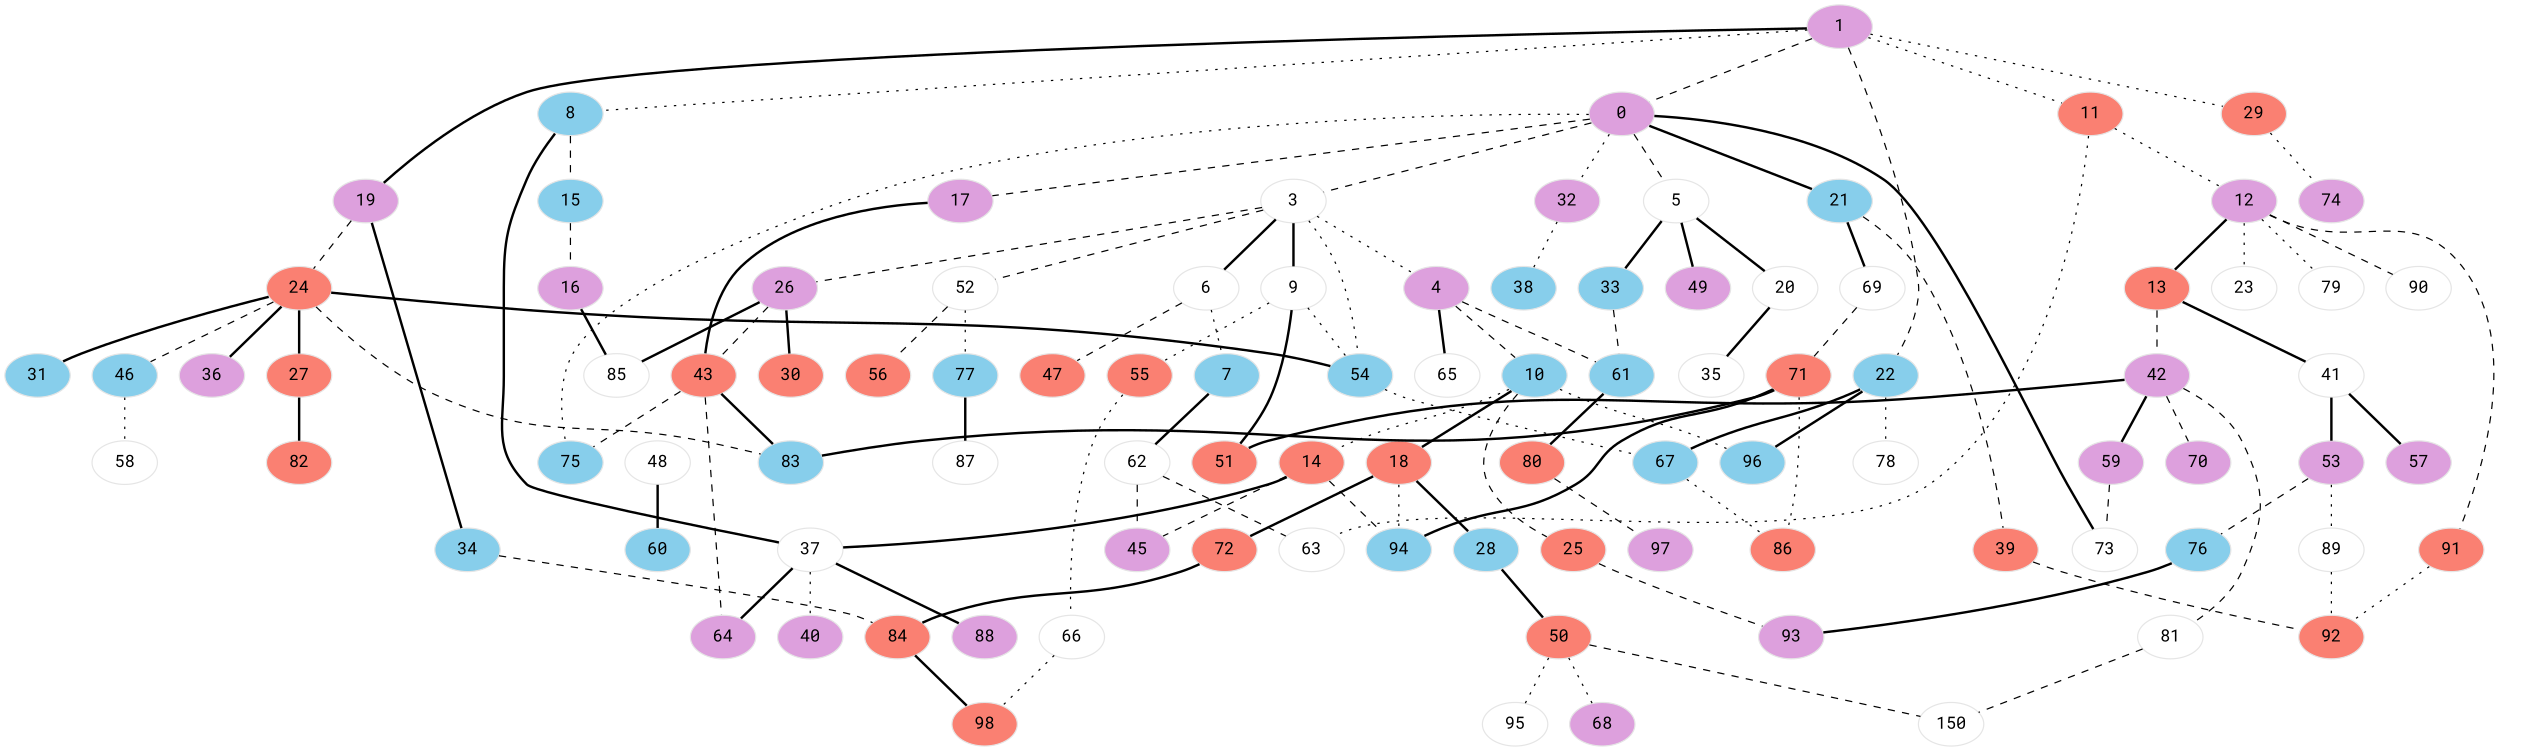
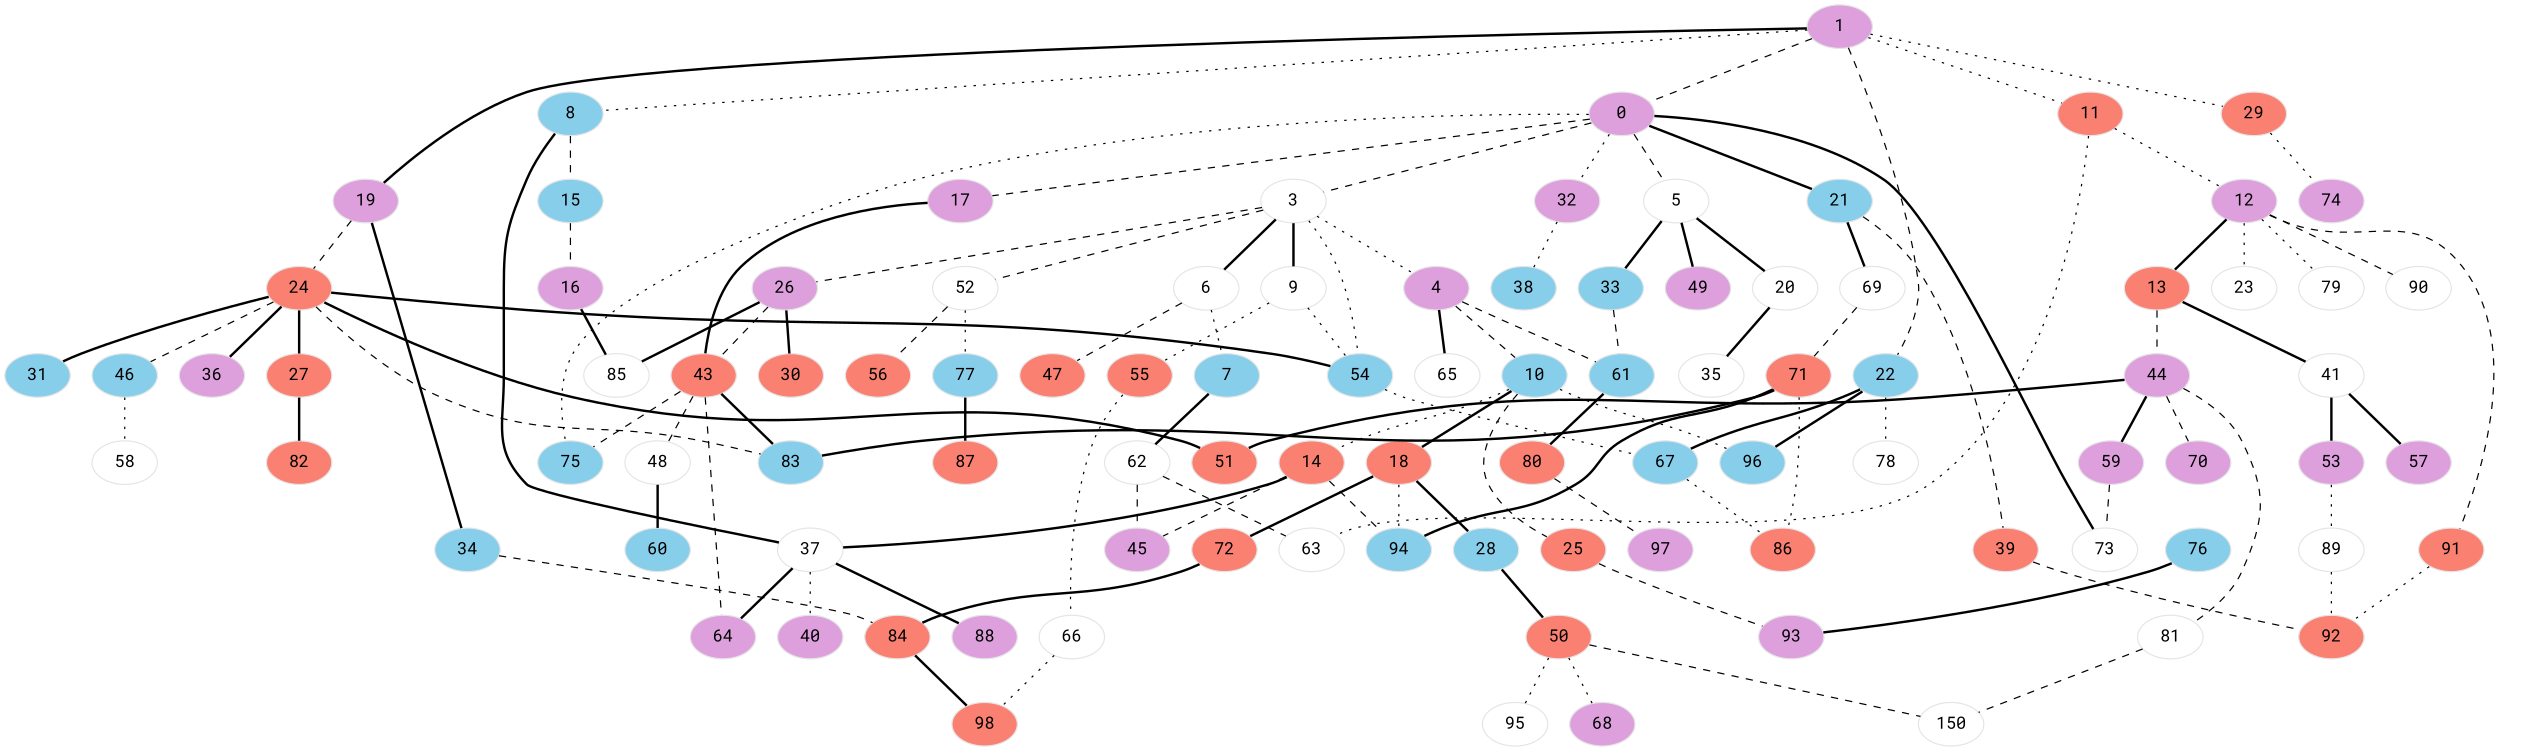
node "42": label "42" -> "44"
edge "9" -- "51": now "24" -- "51"
edge "43" -- "48": added
node "87": fillcolor white -> salmon
edge "53" -- "76": removed
